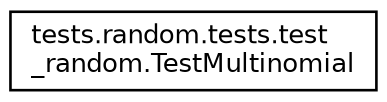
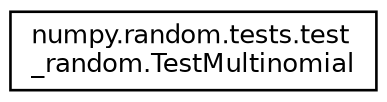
node "tests.random.tests.test _random.TestMultinomial": label "tests.random.tests.test _random.TestMultinomial" -> "numpy.random.tests.test _random.TestMultinomial"
